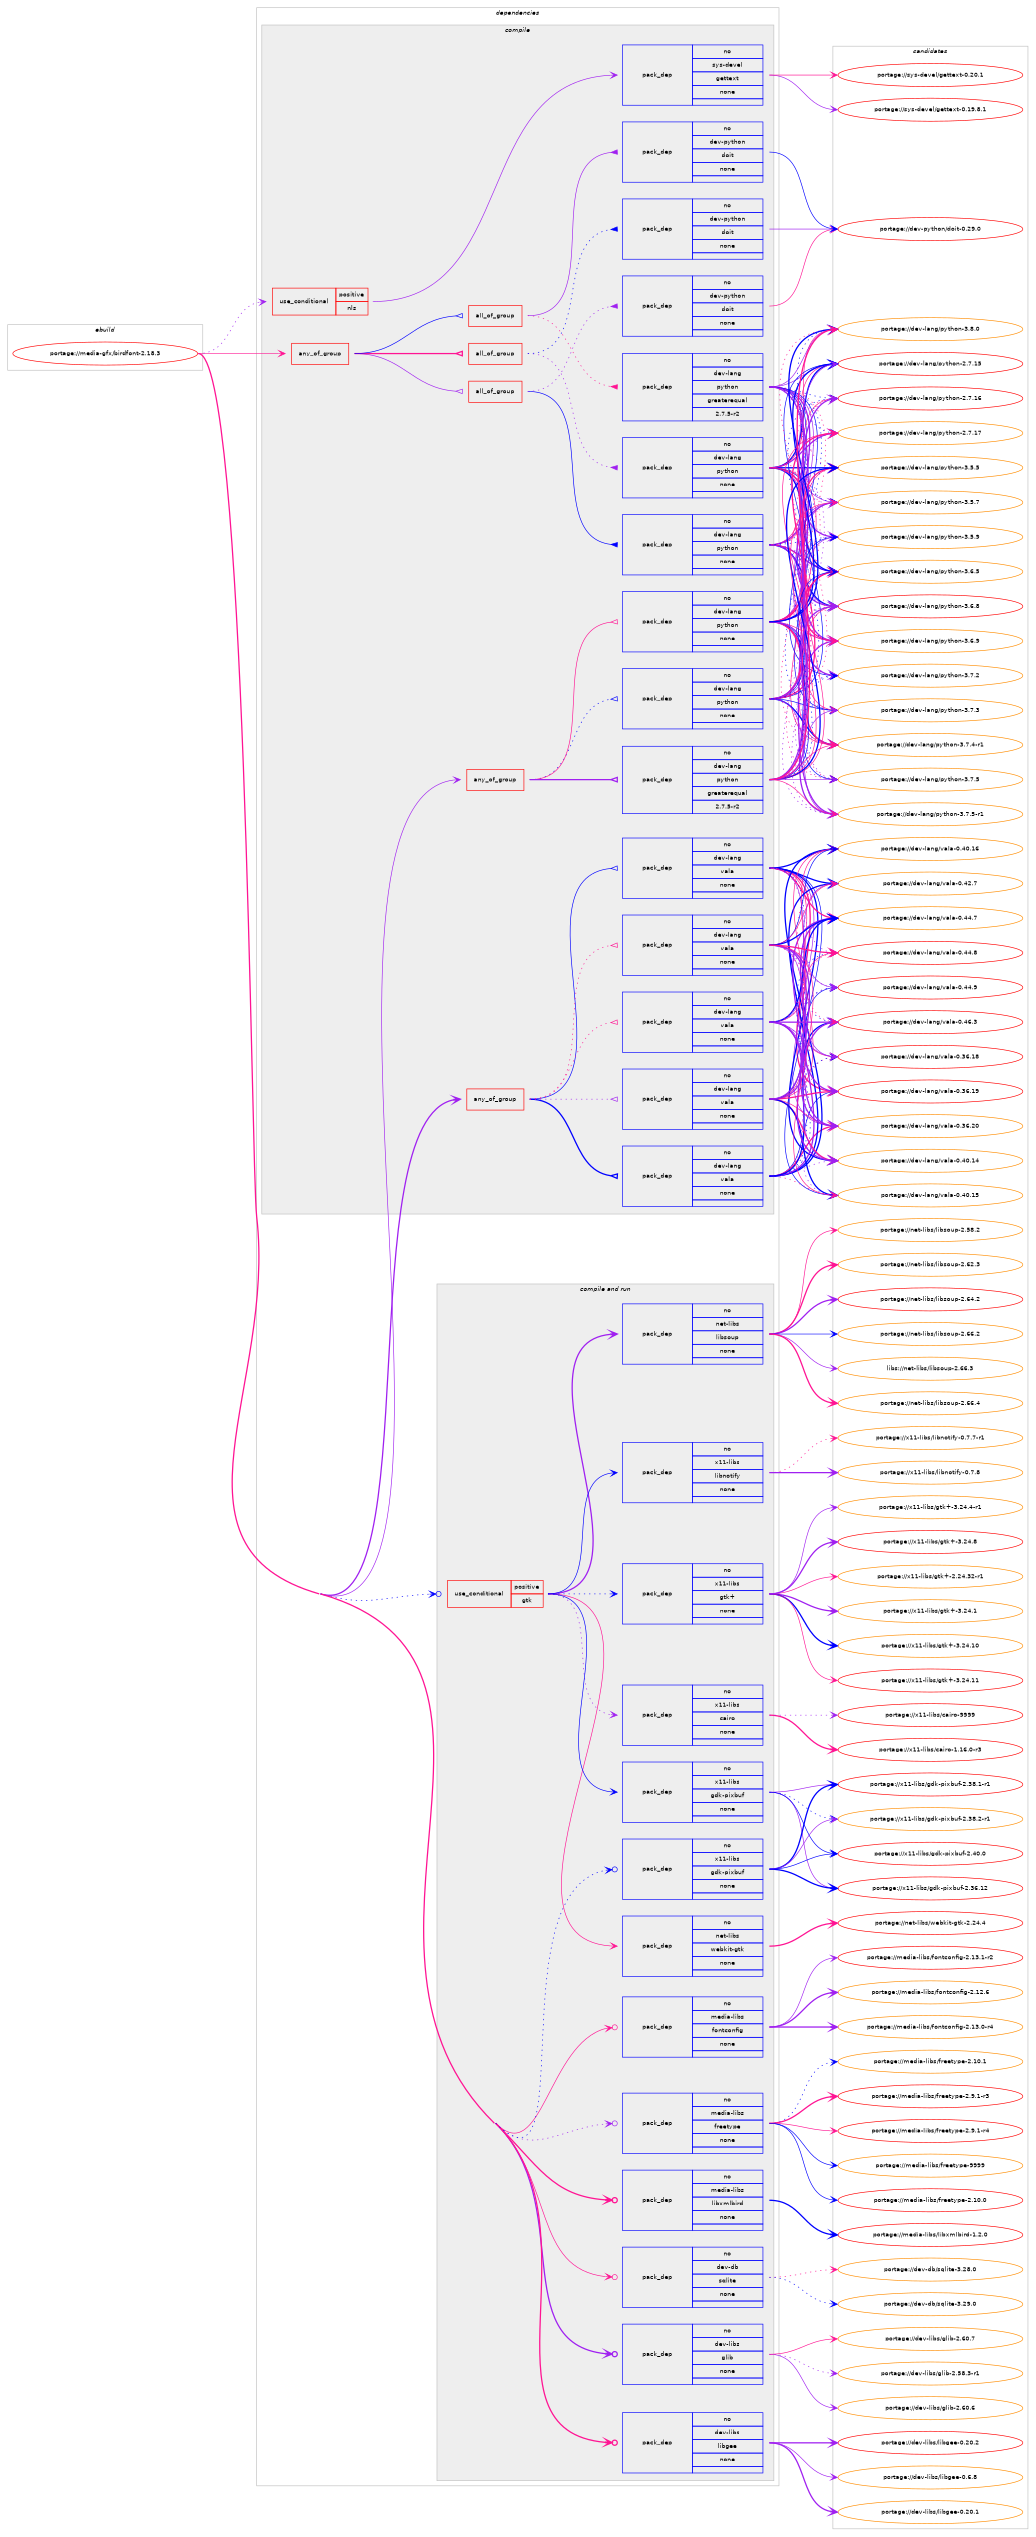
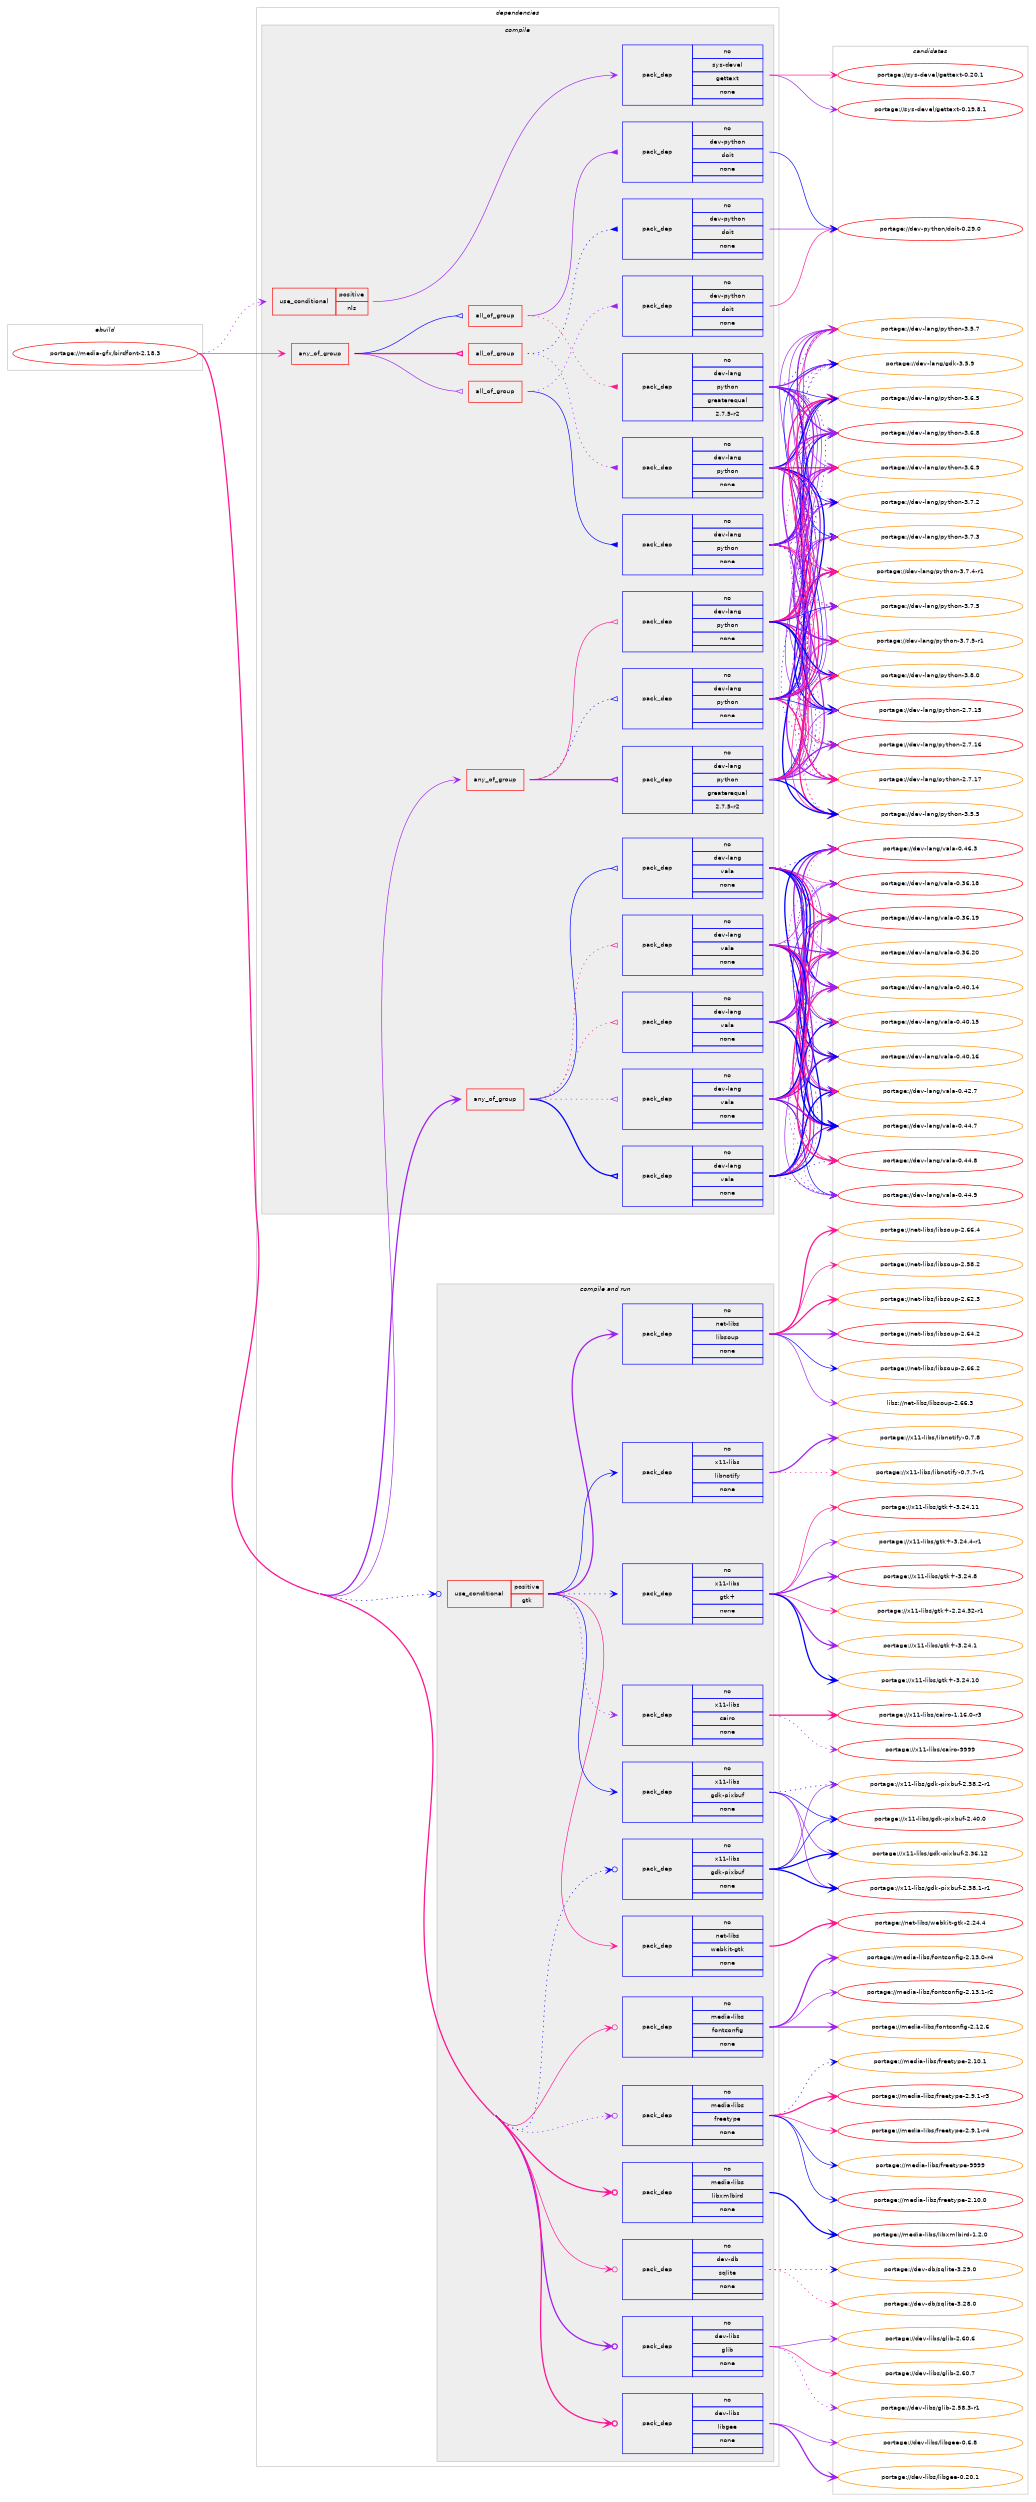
node "portage://dev-lang/python-3.5.9": label "portage://dev-lang/python-3.5.9" -> "portage://dev-lang/gdk-3.5.9"
node "portage://x11-libs/gdk-pixbuf-2.36.12": color red -> darkorange
node "portage://dev-libs/libgee-0.20.2": removed
